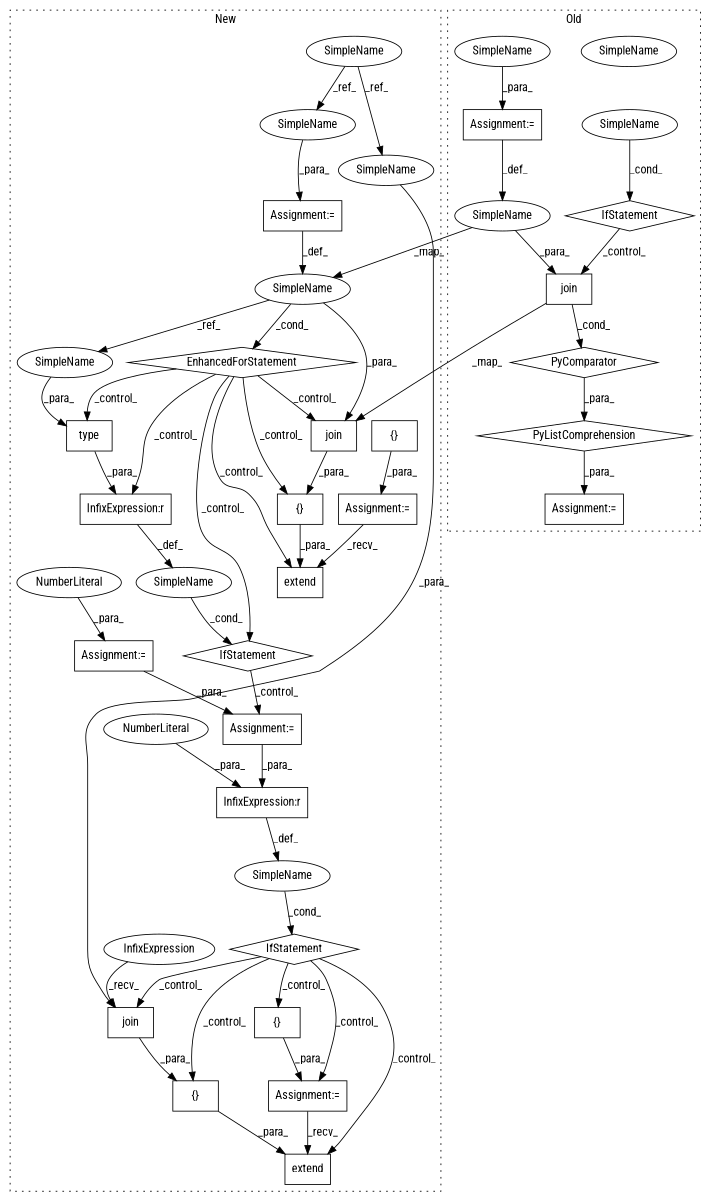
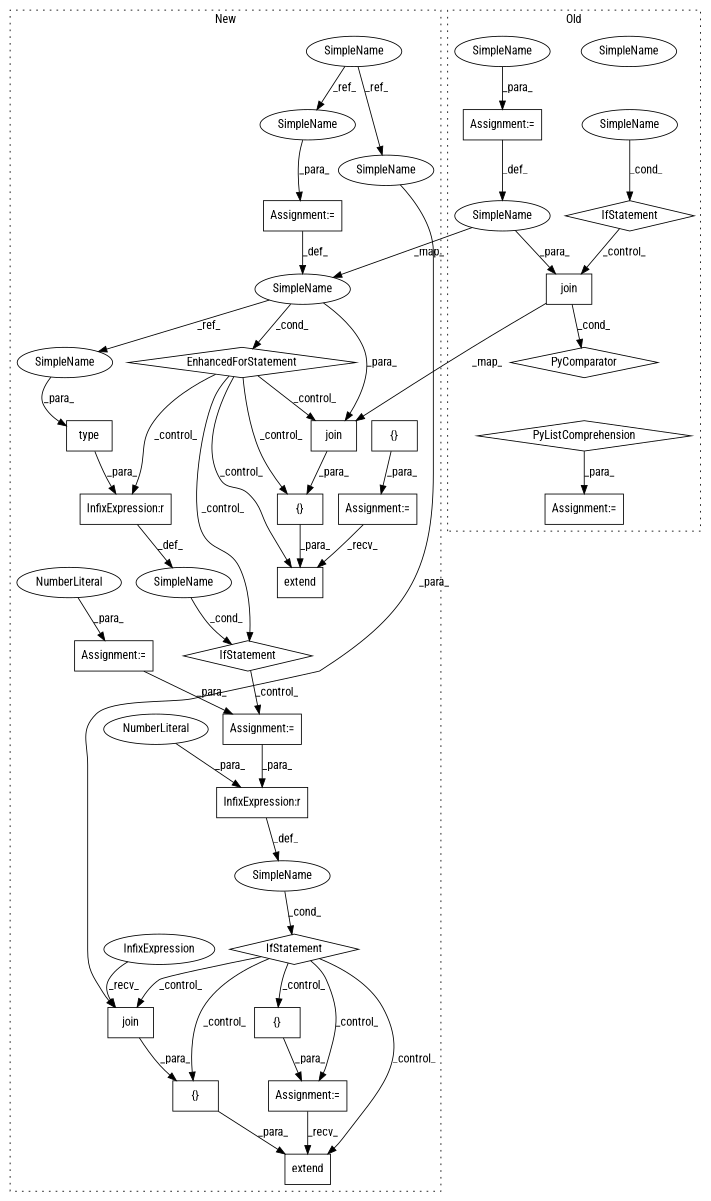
edge "EnhancedForStatement" -> "type": removed, label "_control_"
edge "PyComparator" -> "PyListComprehension": removed, label "_para_"
